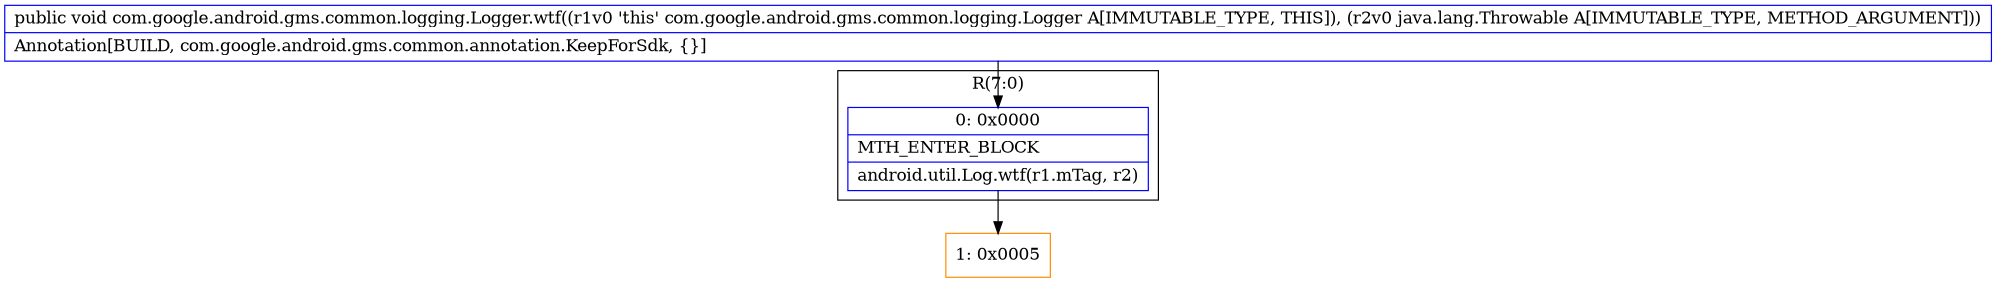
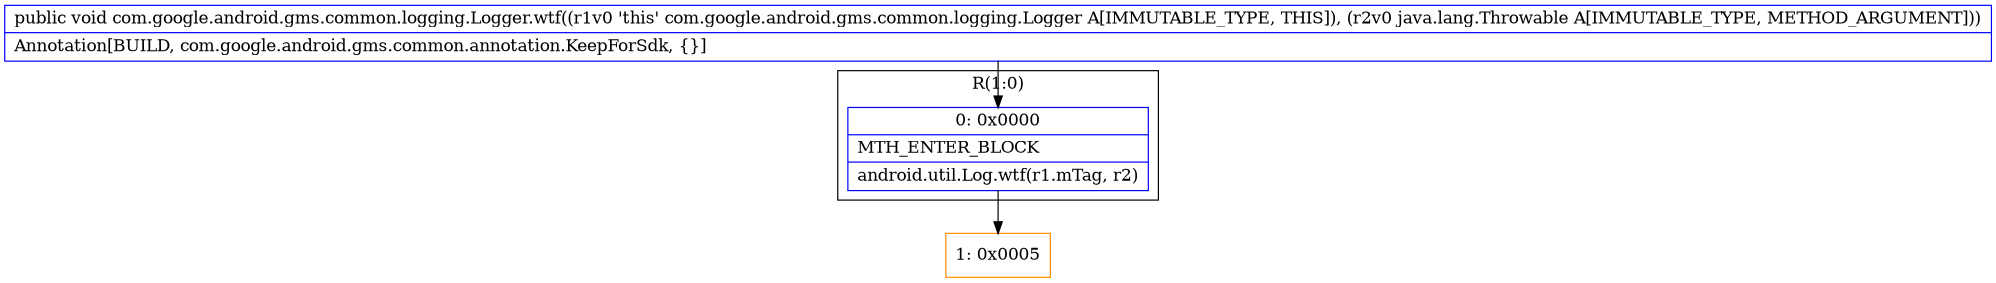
cluster "R(7:0)": label "R(7:0)" -> "R(1:0)"
